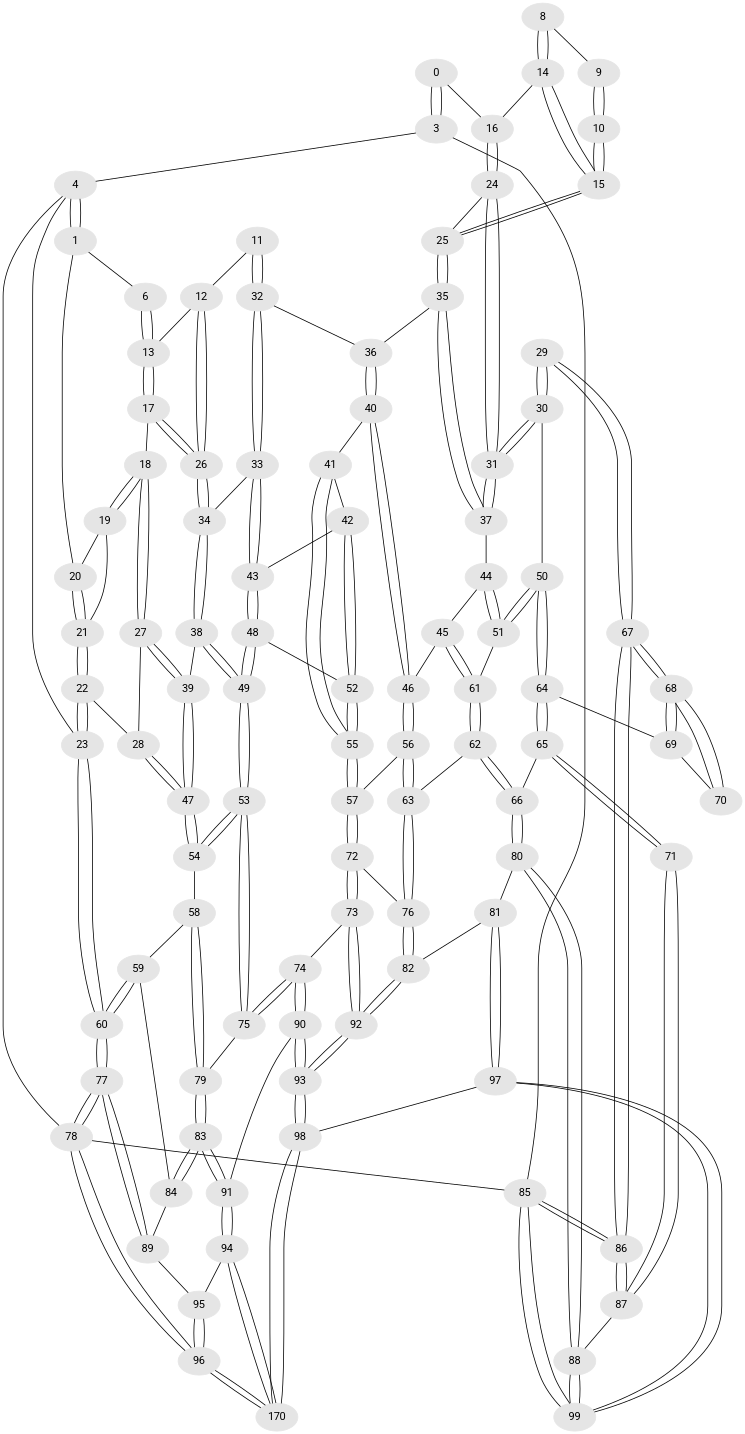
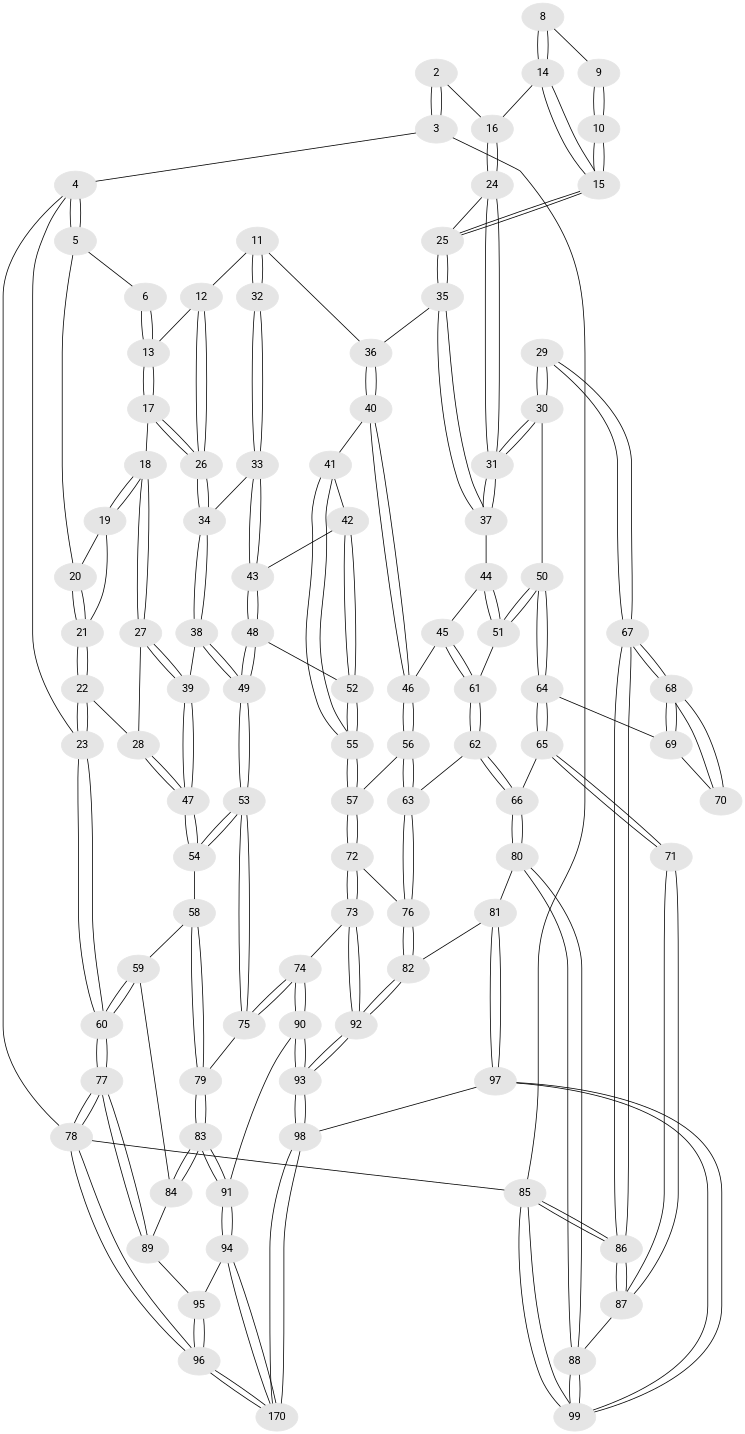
node "0": label "0" -> "2"
node "1": label "1" -> "5"
edge "32" -- "36": now "11" -- "36"
